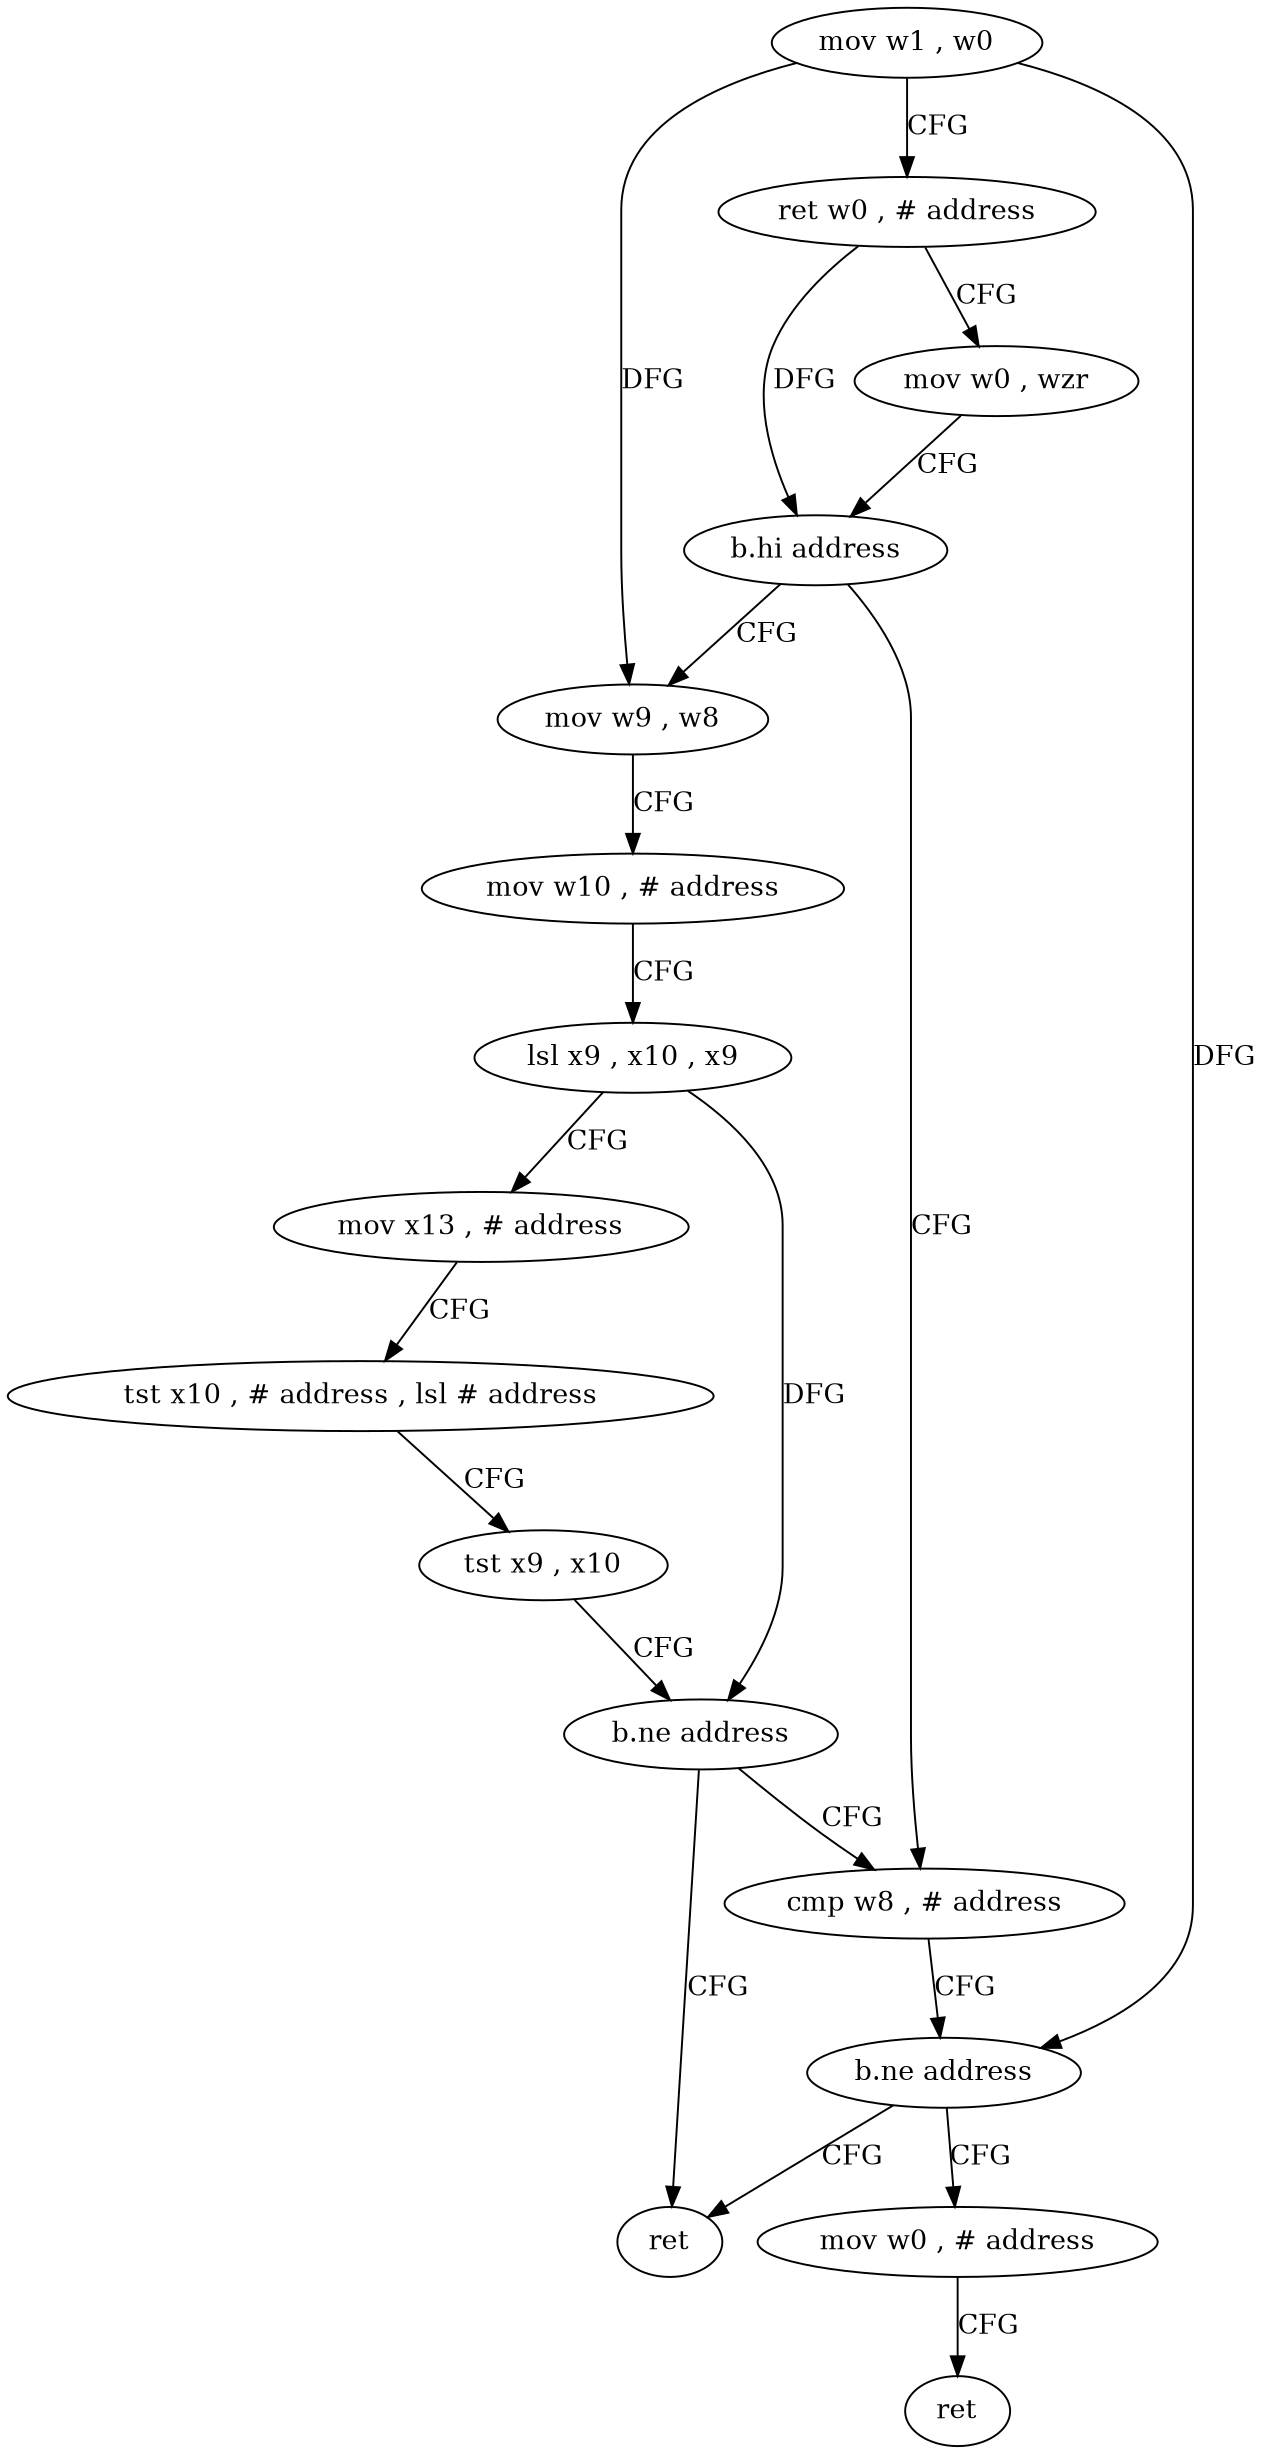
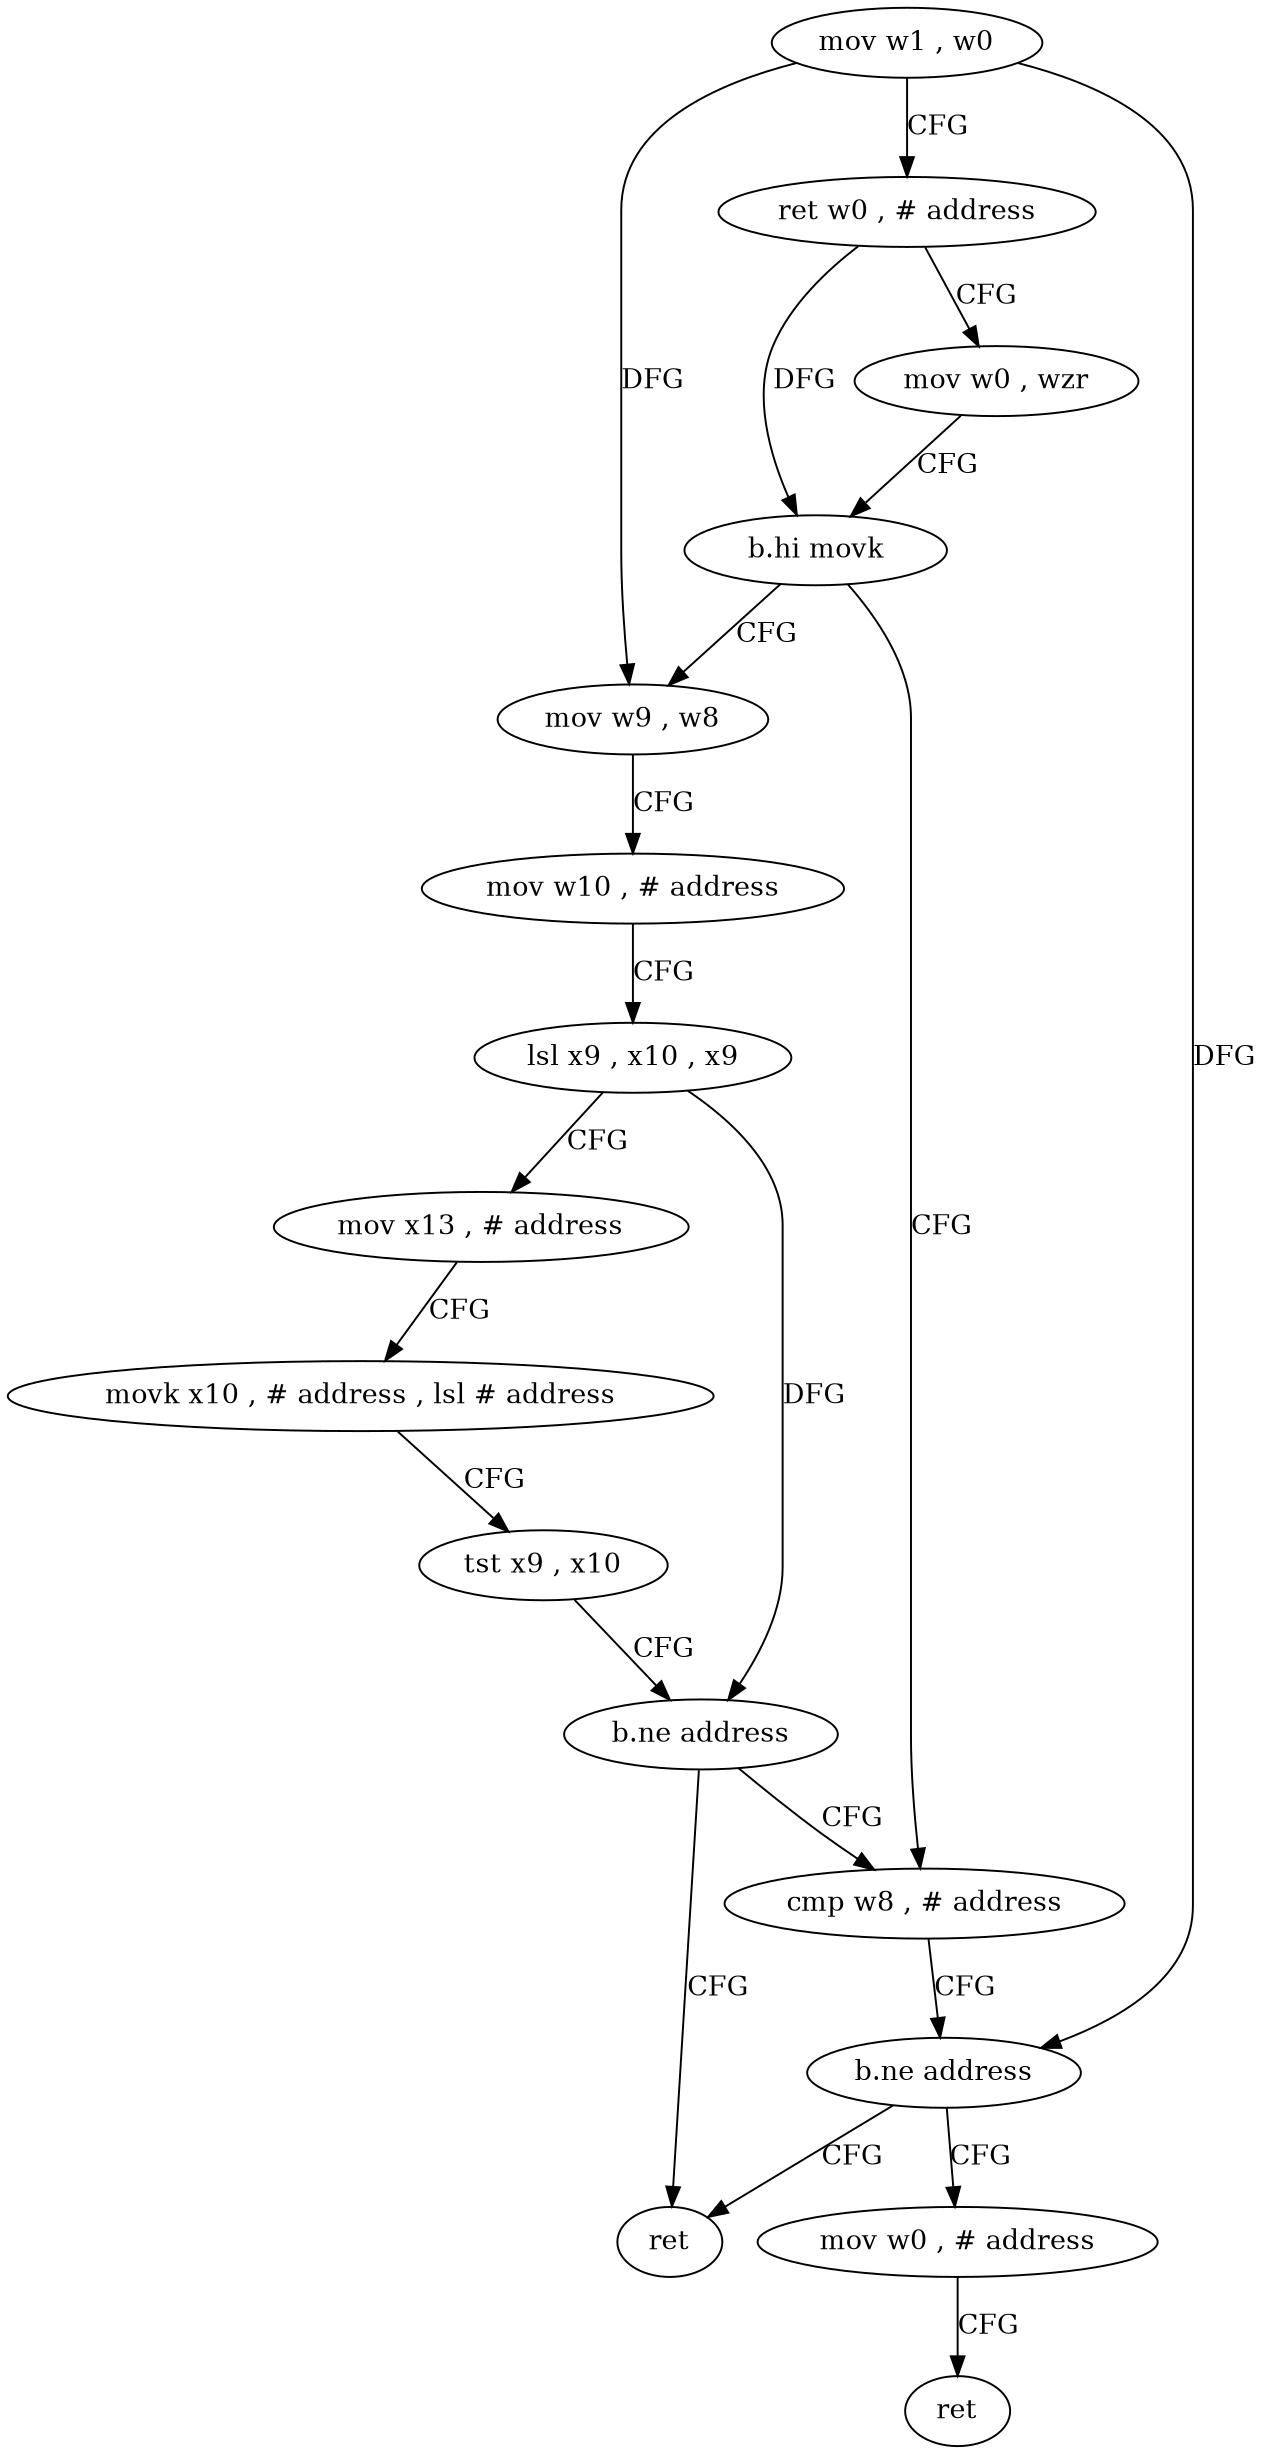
node "b.hi address": label "b.hi address" -> "b.hi movk"
node "tst x10 , # address , lsl # address": label "tst x10 , # address , lsl # address" -> "movk x10 , # address , lsl # address"
